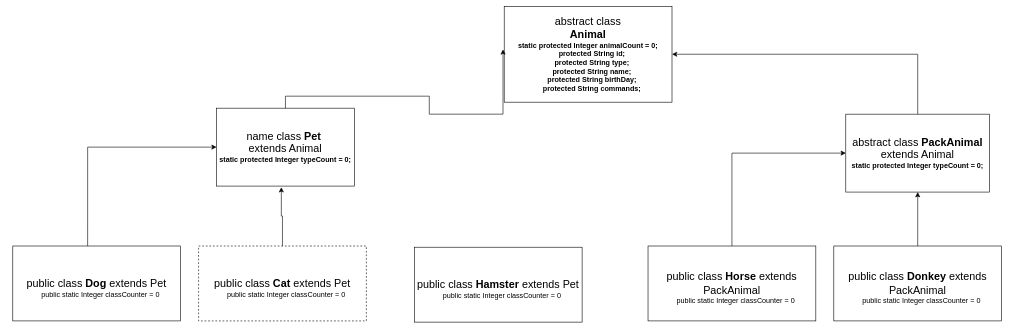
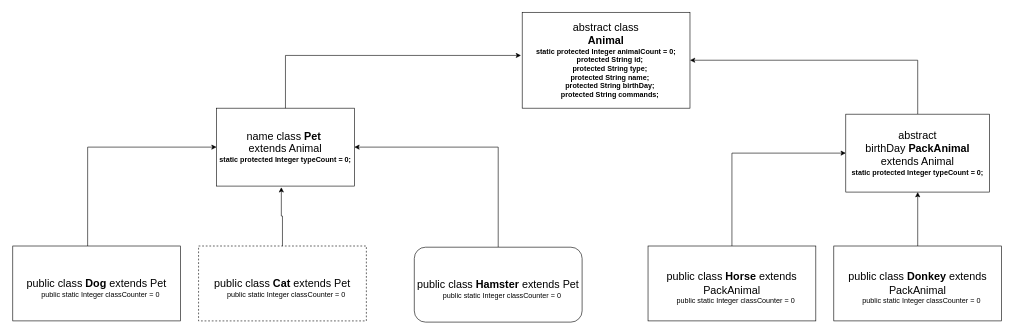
node "abstract class Animal static protected Integer animalCount = 0; protected String id; protected String type; protected String name; protected String birthDay; protected String commands;": moved (588, 54) -> (606, 60)
edge "public class Hamster extends Pet public static Integer classCounter = 0" -> "name class Pet extends Animal static protected Integer typeCount = 0;": added
node "abstract class PackAnimal extends Animal static protected Integer typeCount = 0;": label "abstract class PackAnimal extends Animal static protected Integer typeCount = 0;" -> "abstract birthDay PackAnimal extends Animal static protected Integer typeCount = 0;"
node "public class Hamster extends Pet public static Integer classCounter = 0": shape rectangle -> rounded rectangle
